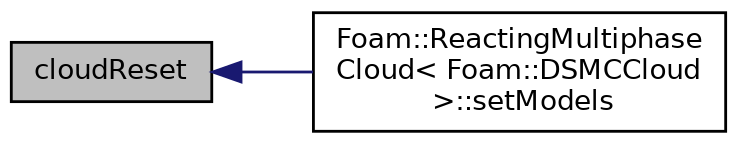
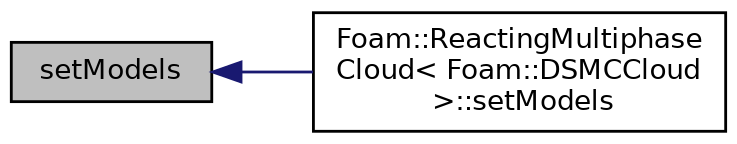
node "cloudReset": label "cloudReset" -> "setModels"
